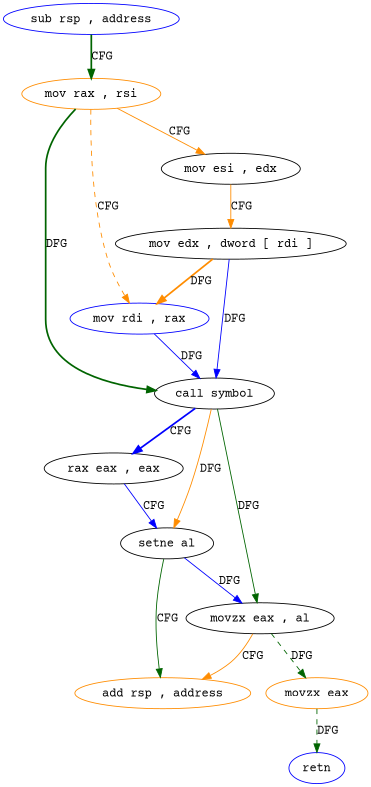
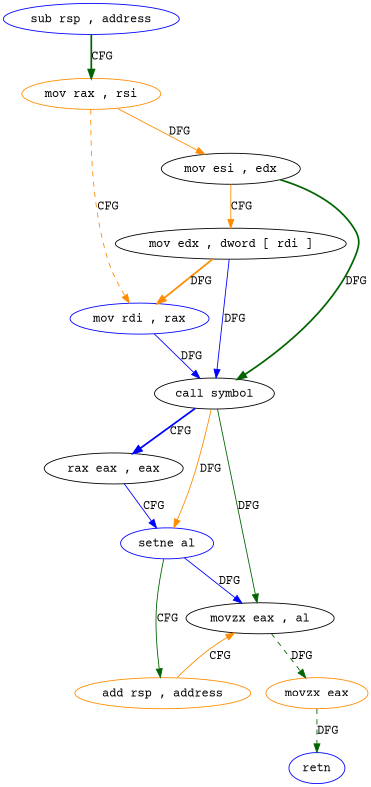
edge "mov rax , rsi" -> "mov esi , edx": label "CFG" -> "DFG"
edge "mov rax , rsi" -> "call symbol": now "mov esi , edx" -> "call symbol"
node "setne al": color black -> blue
edge "movzx eax , al" -> "add rsp , address": reversed
